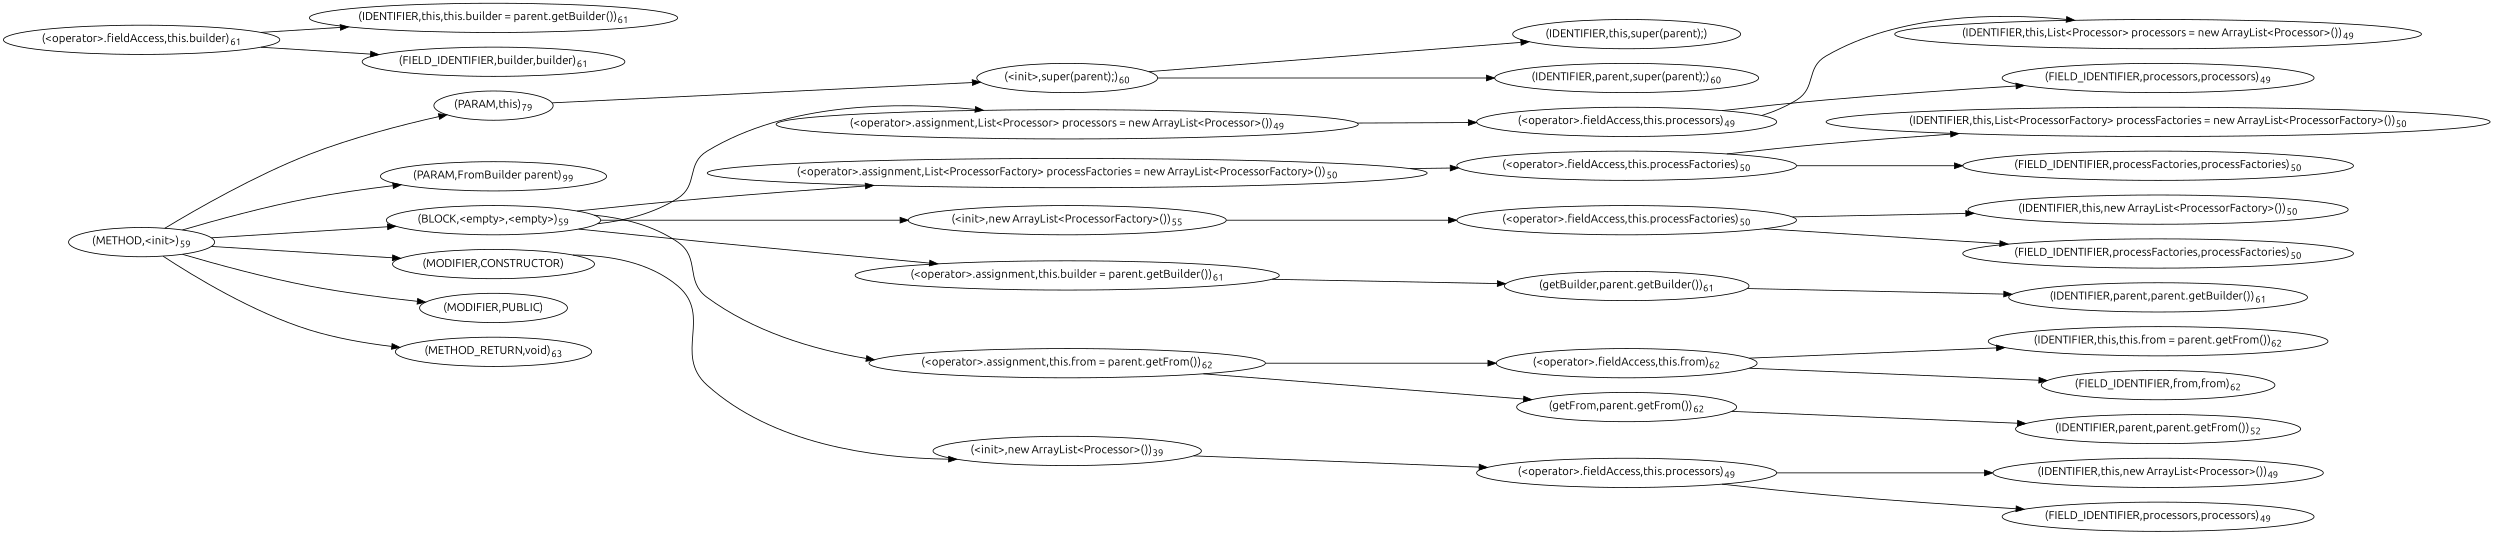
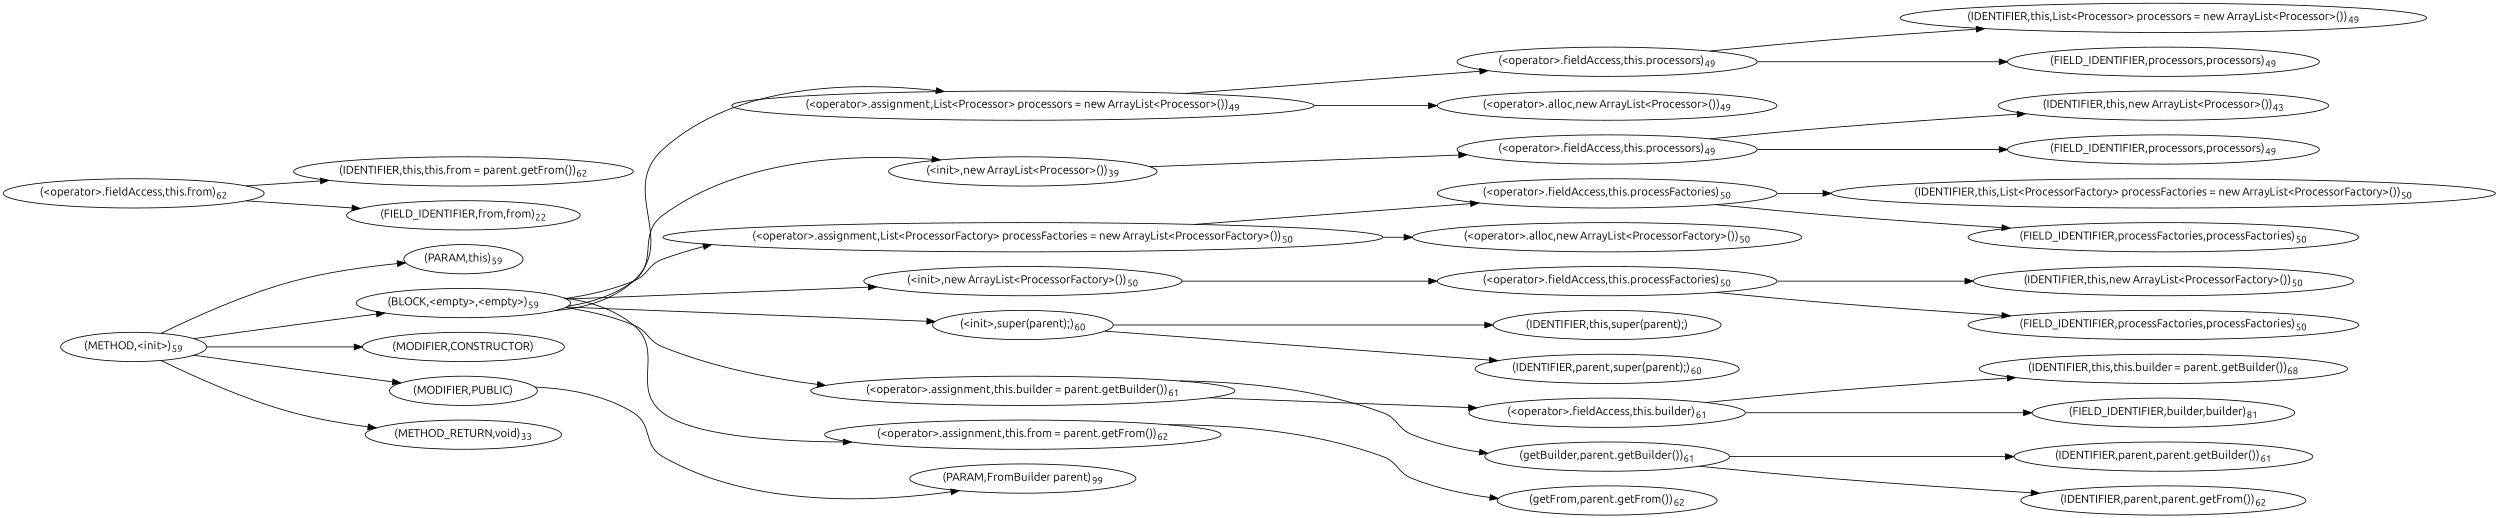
node "(IDENTIFIER,this,this.builder = parent.getBuilder())": text "61" -> "68"
node "(FIELD_IDENTIFIER,builder,builder)": text "61" -> "81"
edge "(PARAM,this)" -> "(<init>,super(parent);)": now "(BLOCK,<empty>,<empty>)" -> "(<init>,super(parent);)"
node "(PARAM,this)": text "79" -> "59"
node "(<operator>.alloc,new ArrayList<Processor>())": added
edge "(METHOD,<init>)" -> "(PARAM,FromBuilder parent)": now "(MODIFIER,PUBLIC)" -> "(PARAM,FromBuilder parent)"
node "(<init>,new ArrayList<ProcessorFactory>())": text "55" -> "50"
node "(<operator>.alloc,new ArrayList<ProcessorFactory>())": added
node "(METHOD_RETURN,void)": text "63" -> "33"
edge "(<operator>.assignment,this.from = parent.getFrom())" -> "(<operator>.fieldAccess,this.from)": removed
node "(FIELD_IDENTIFIER,from,from)": text "62" -> "22"
edge "(MODIFIER,CONSTRUCTOR)" -> "(<init>,new ArrayList<Processor>())": now "(BLOCK,<empty>,<empty>)" -> "(<init>,new ArrayList<Processor>())"
edge "(<operator>.assignment,this.builder = parent.getBuilder())" -> "(<operator>.fieldAccess,this.builder)": added
edge "(getFrom,parent.getFrom())" -> "(IDENTIFIER,parent,parent.getFrom())": now "(getBuilder,parent.getBuilder())" -> "(IDENTIFIER,parent,parent.getFrom())"
node "(IDENTIFIER,parent,parent.getFrom())": text "52" -> "62"
node "(IDENTIFIER,this,new ArrayList<Processor>())": text "49" -> "43"
